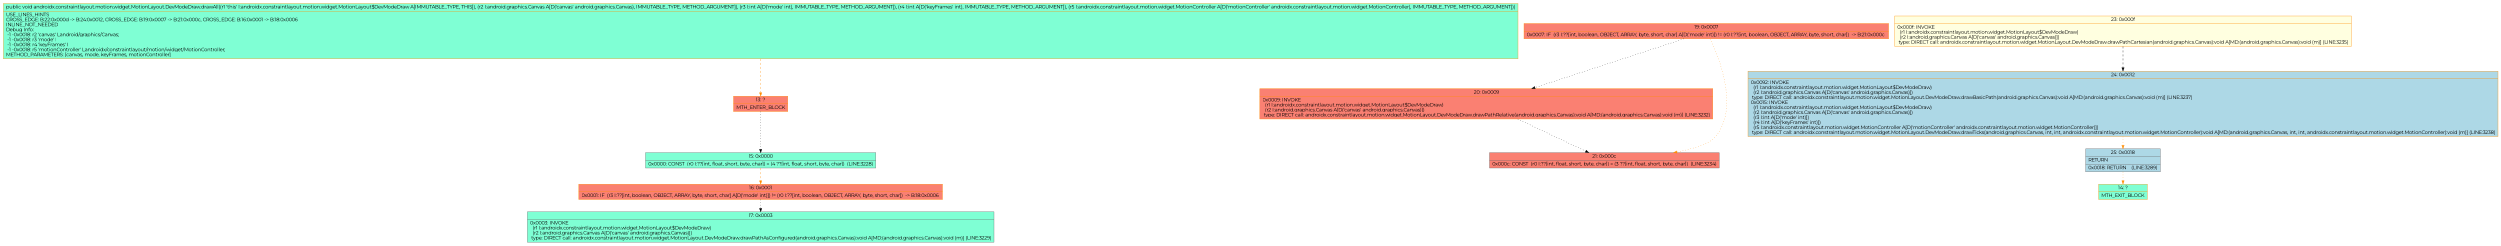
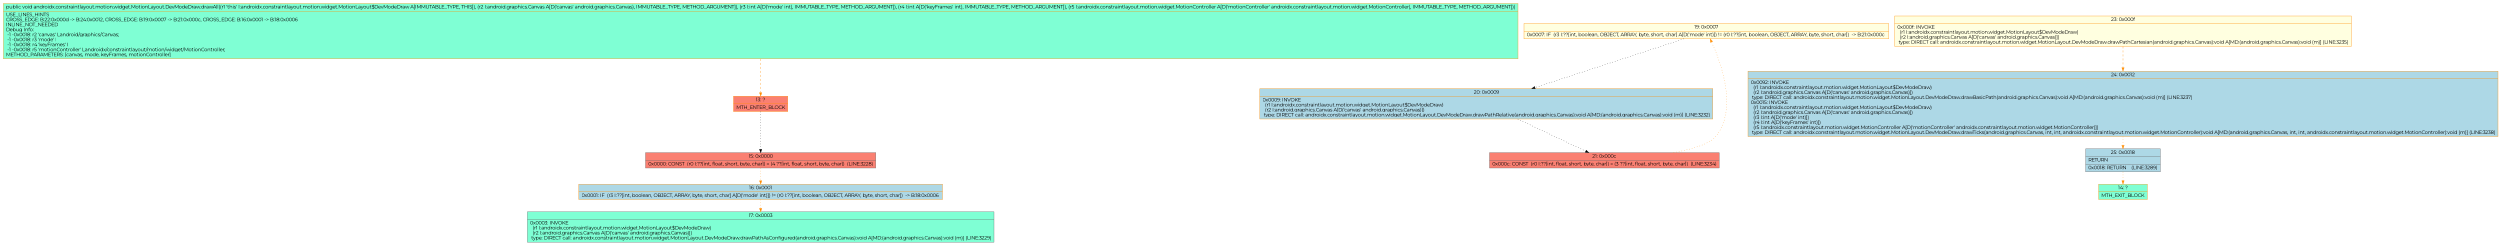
node "19: 0x0007": fillcolor salmon -> lightyellow
edge "23: 0x000f" -> "24: 0x0012": color black -> darkorange
node "20: 0x0009": fillcolor salmon -> lightblue
edge "19: 0x0007" -> "21: 0x000c": reversed
node "15: 0x0000": fillcolor aquamarine -> salmon
edge "15: 0x0000" -> "16: 0x0001": style dashed -> dotted
node "16: 0x0001": fillcolor salmon -> lightblue
edge "16: 0x0001" -> "17: 0x0003": color black -> darkorange
